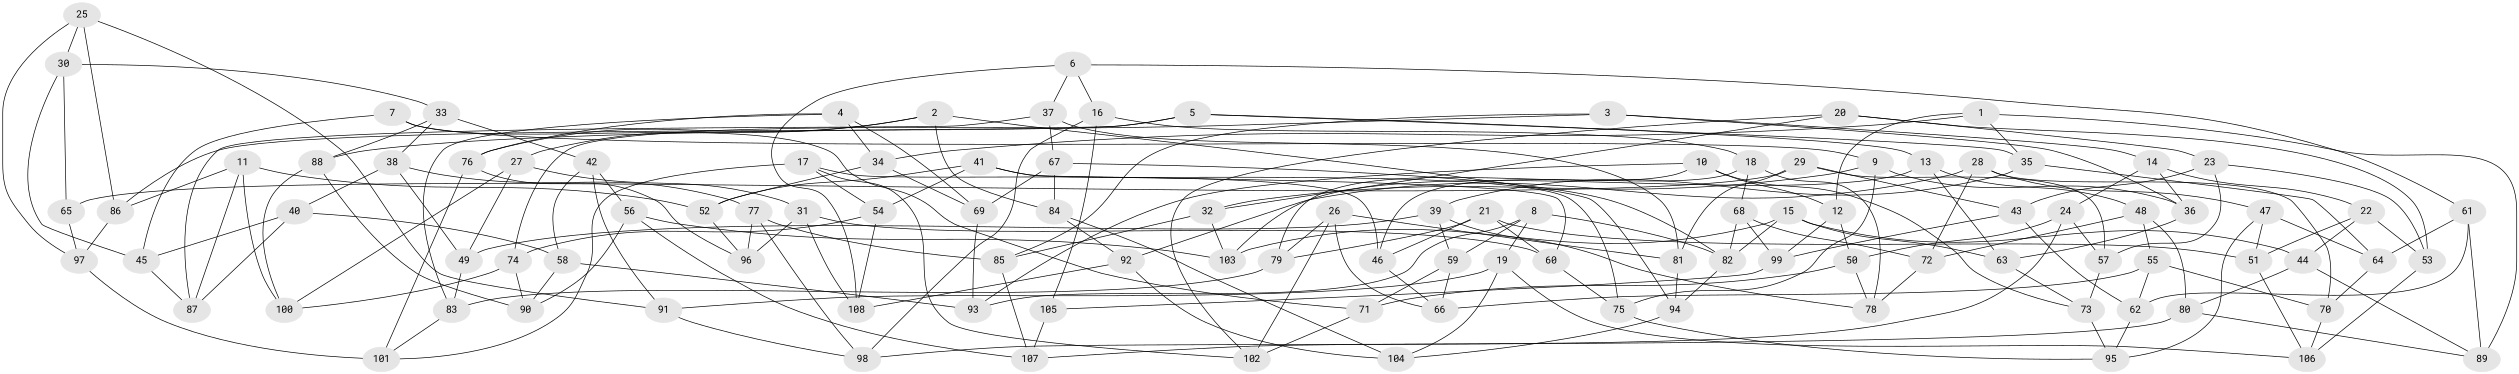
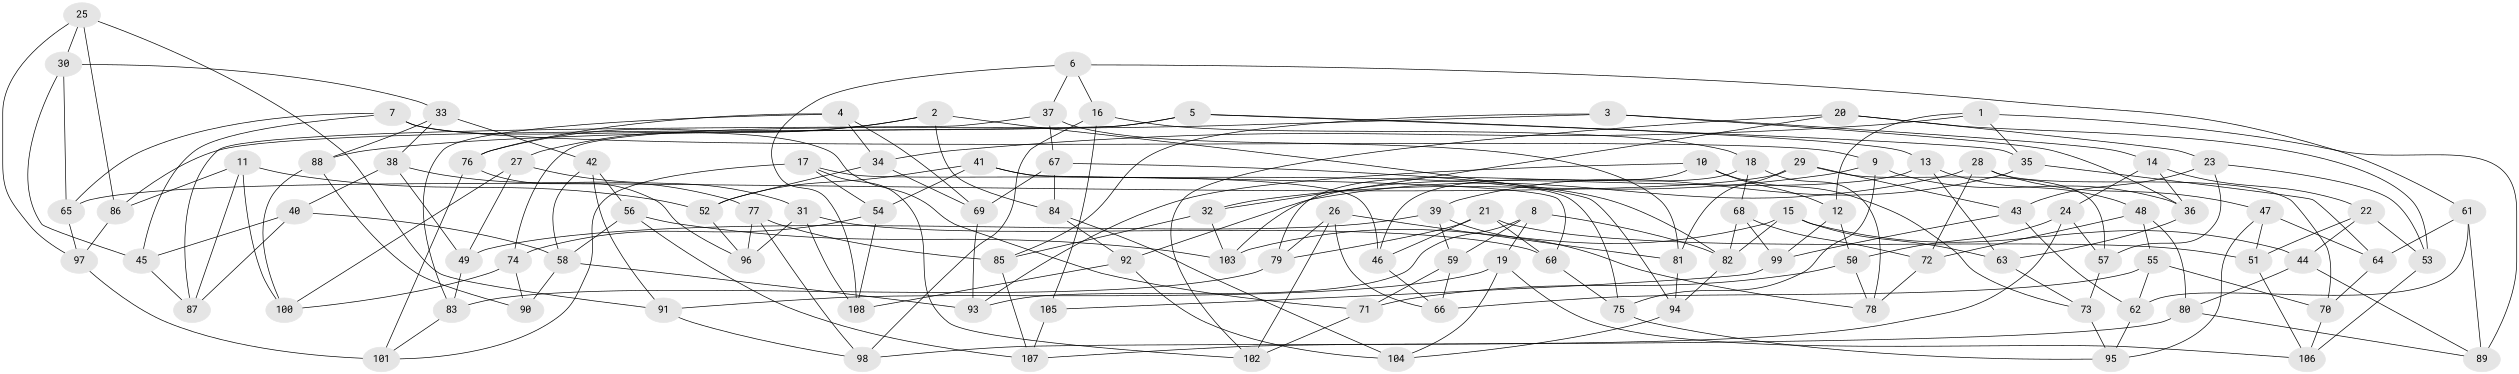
edge "7" -- "65": added
edge "56" -- "90": now "56" -- "58"
